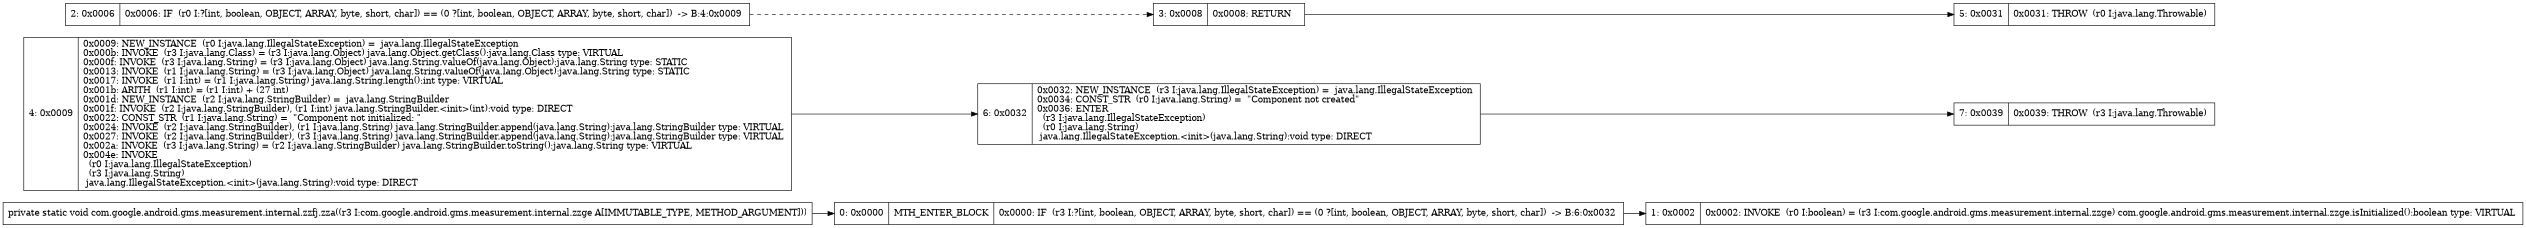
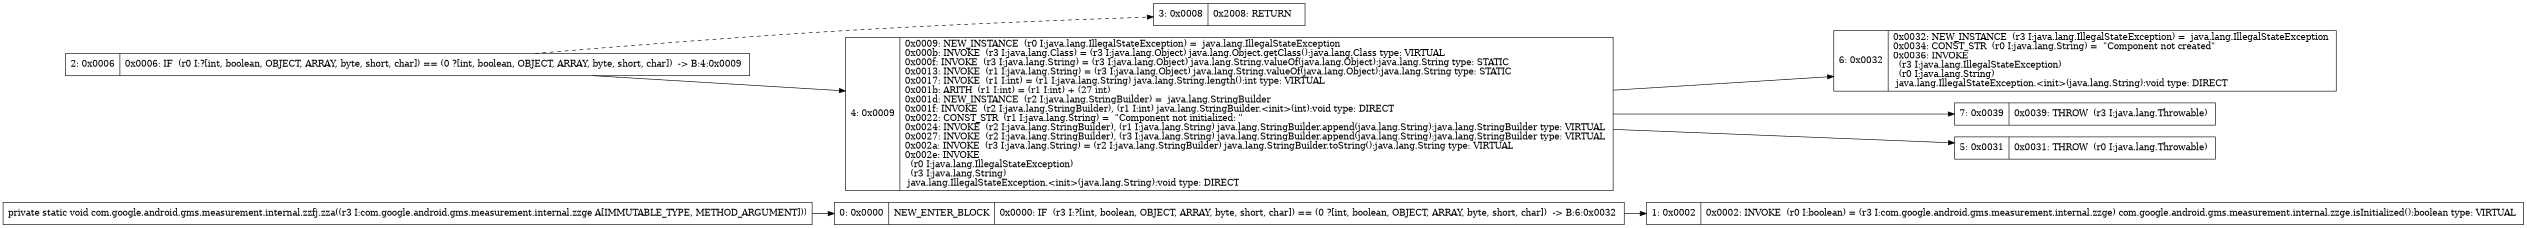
node "3: 0x0008": text "0x0008: RETURN" -> "0x2008: RETURN"
edge "3: 0x0008" -> "5: 0x0031": now "4: 0x0009" -> "5: 0x0031"
edge "2: 0x0006" -> "4: 0x0009": added
node "6: 0x0032": text "0x0036: ENTER" -> "0x0036: INVOKE"
edge "6: 0x0032" -> "7: 0x0039": now "4: 0x0009" -> "7: 0x0039"
node "4: 0x0009": text "0x004e: INVOKE" -> "0x002e: INVOKE"
node "0: 0x0000": text "MTH_ENTER_BLOCK" -> "NEW_ENTER_BLOCK"
